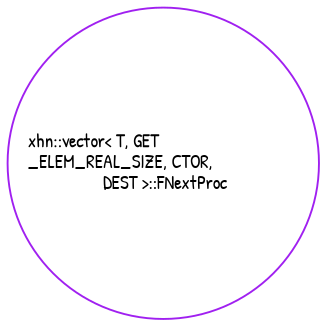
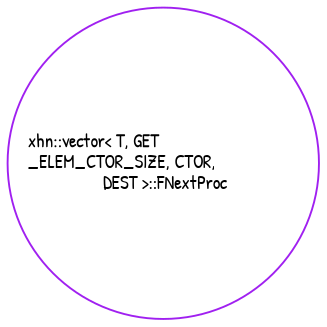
node "xhn::vector< T, GET _ELEM_REAL_SIZE, CTOR, DEST >::FNextProc": label "xhn::vector< T, GET _ELEM_REAL_SIZE, CTOR, DEST >::FNextProc" -> "xhn::vector< T, GET _ELEM_CTOR_SIZE, CTOR, DEST >::FNextProc"
